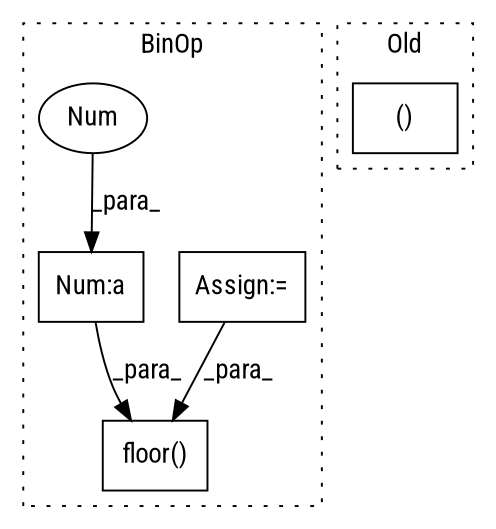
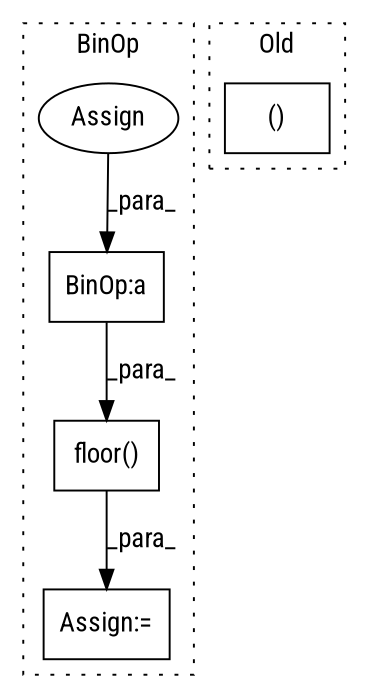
node "Num": label "Num" -> "Assign"
node "Num:a": label "Num:a" -> "BinOp:a"
edge "Assign:=" -> "floor()": reversed
